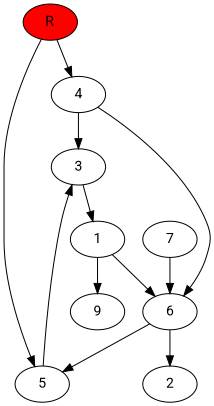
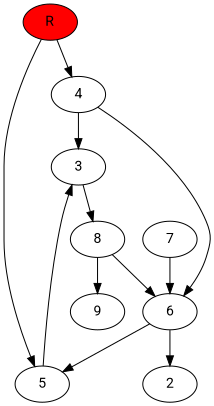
node "1": label "1" -> "8"
